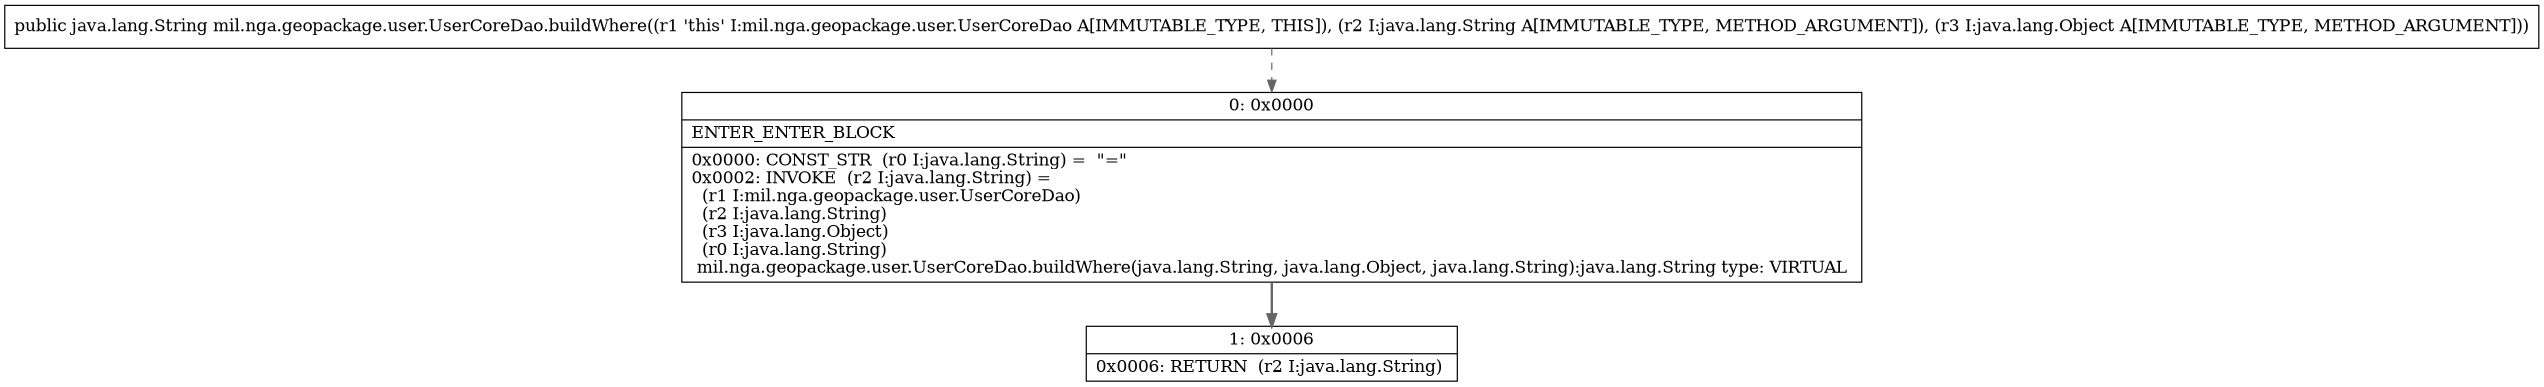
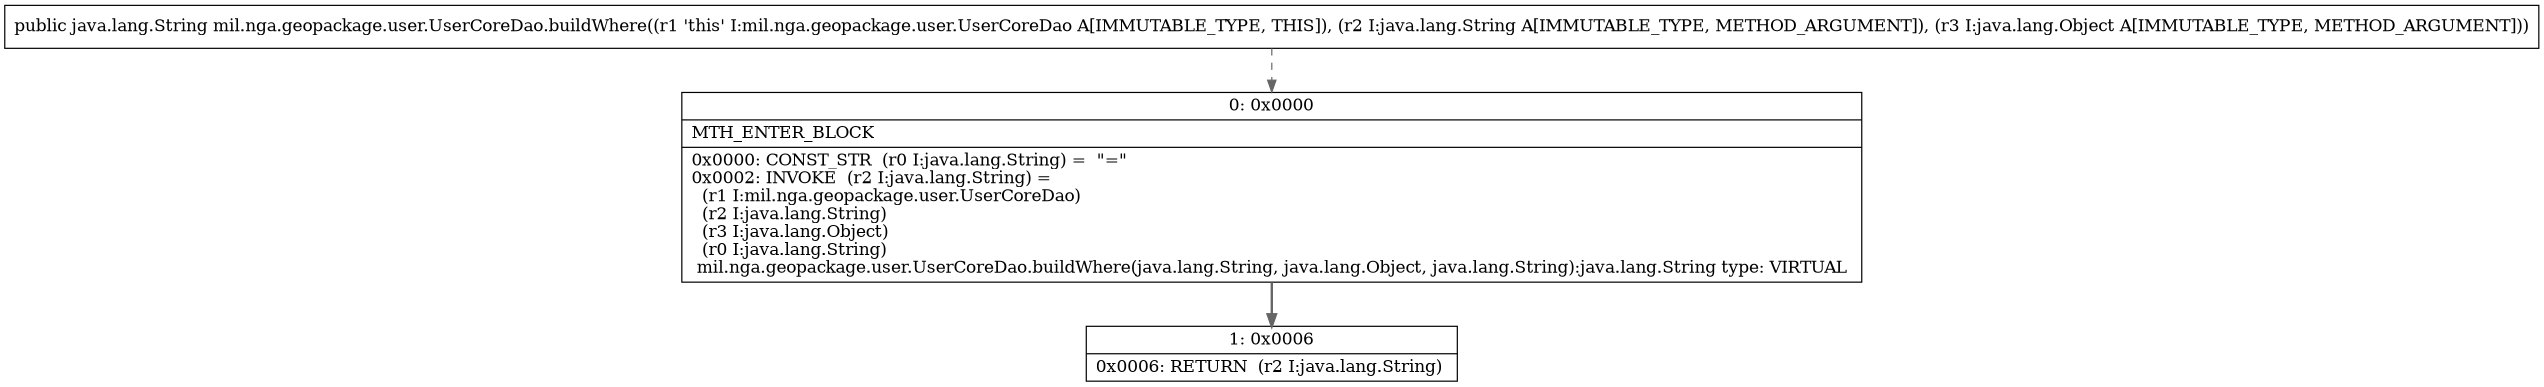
node "0: 0x0000": text "ENTER_ENTER_BLOCK" -> "MTH_ENTER_BLOCK"
